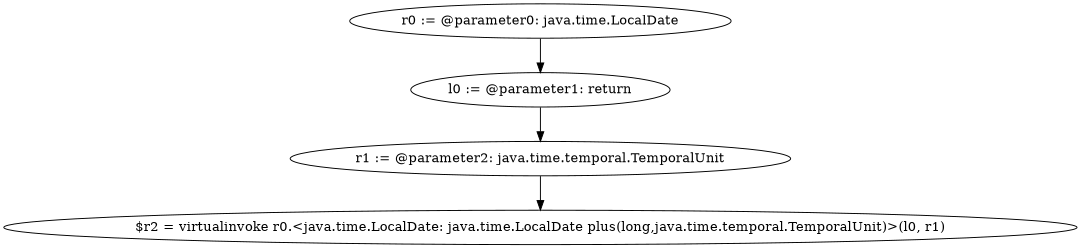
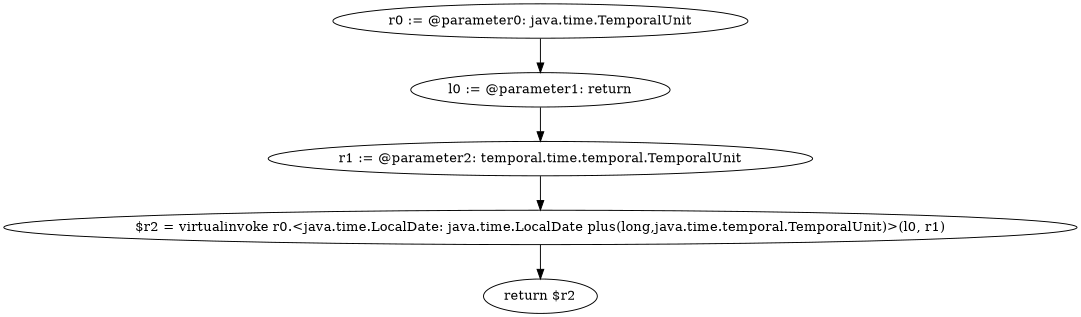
node "r0 := @parameter0: java.time.LocalDate": label "r0 := @parameter0: java.time.LocalDate" -> "r0 := @parameter0: java.time.TemporalUnit"
node "r1 := @parameter2: java.time.temporal.TemporalUnit": label "r1 := @parameter2: java.time.temporal.TemporalUnit" -> "r1 := @parameter2: temporal.time.temporal.TemporalUnit"
node "return $r2": added
